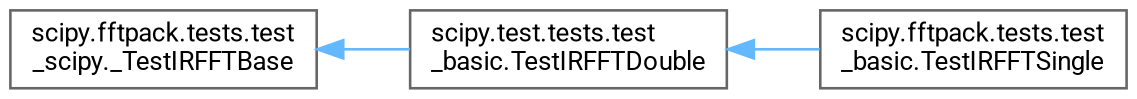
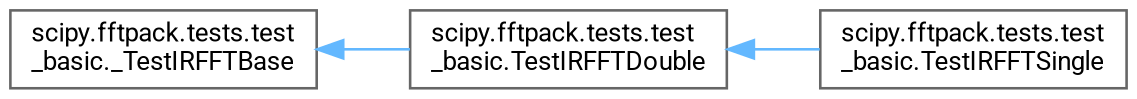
node "scipy.fftpack.tests.test _scipy._TestIRFFTBase": label "scipy.fftpack.tests.test _scipy._TestIRFFTBase" -> "scipy.fftpack.tests.test _basic._TestIRFFTBase"
node "scipy.test.tests.test _basic.TestIRFFTDouble": label "scipy.test.tests.test _basic.TestIRFFTDouble" -> "scipy.fftpack.tests.test _basic.TestIRFFTDouble"
